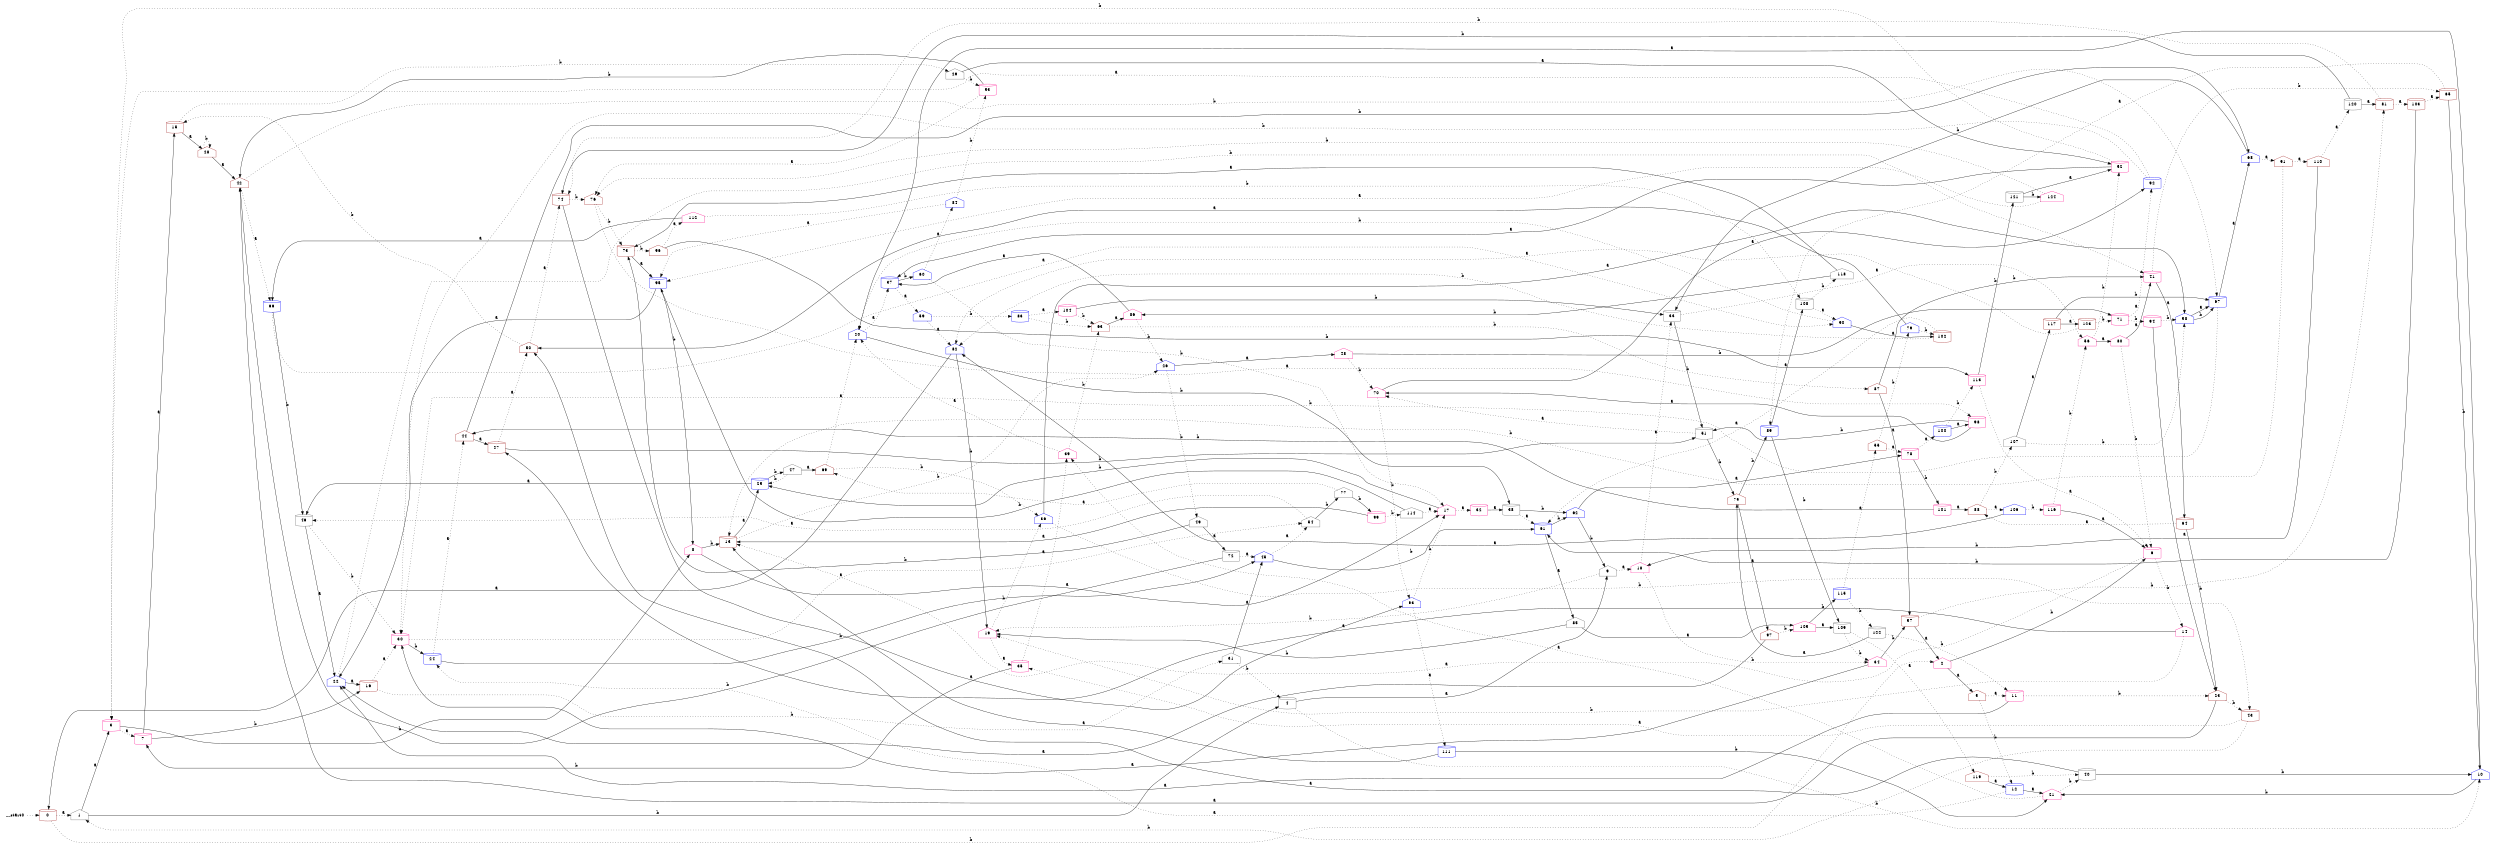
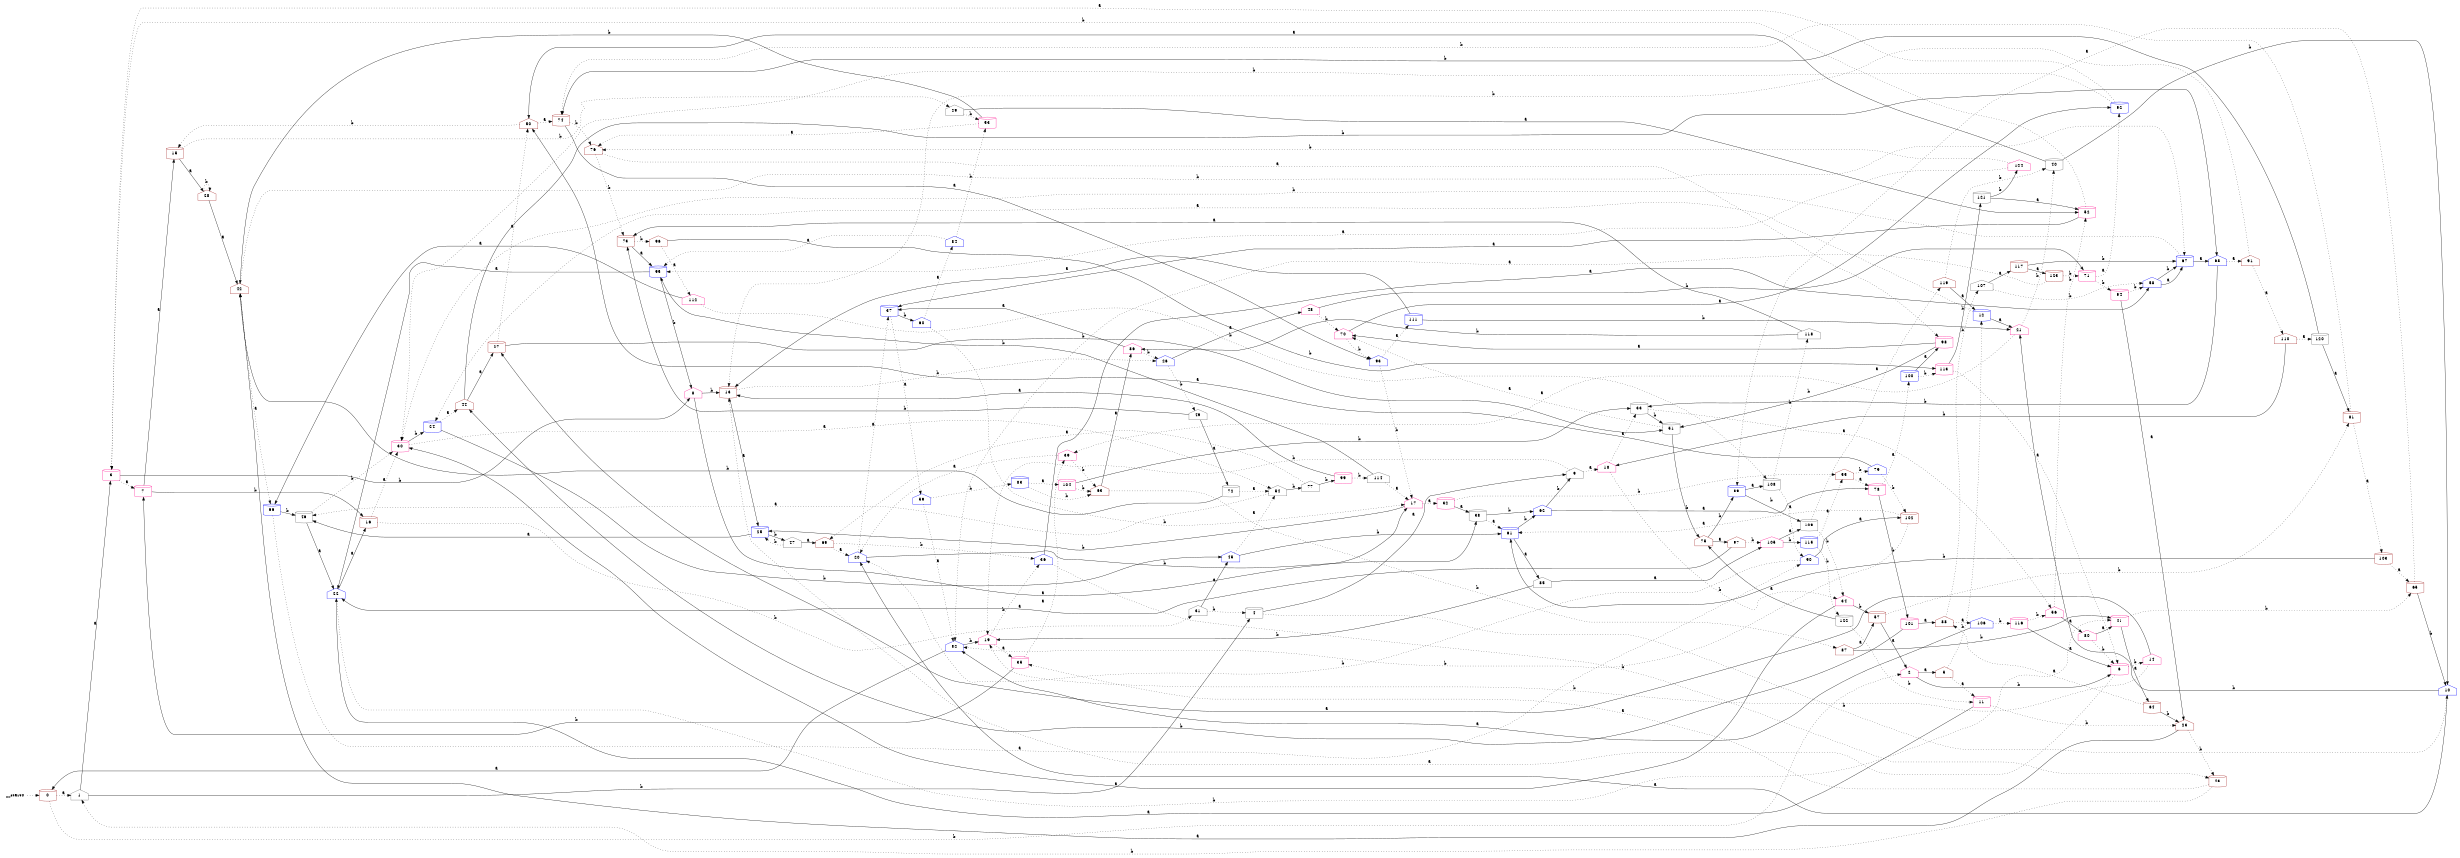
edge "32" -> "55": added, label "b"
edge "72" -> "45": now "72" -> "54"
